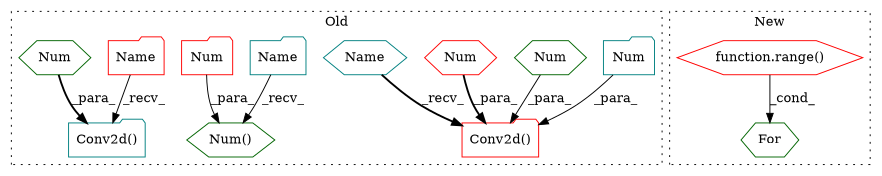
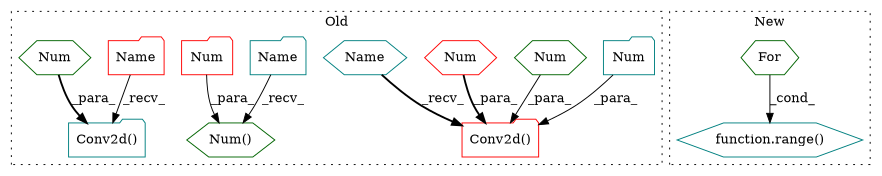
node "function.range()": color red -> teal
edge "function.range()" -> "For": reversed
